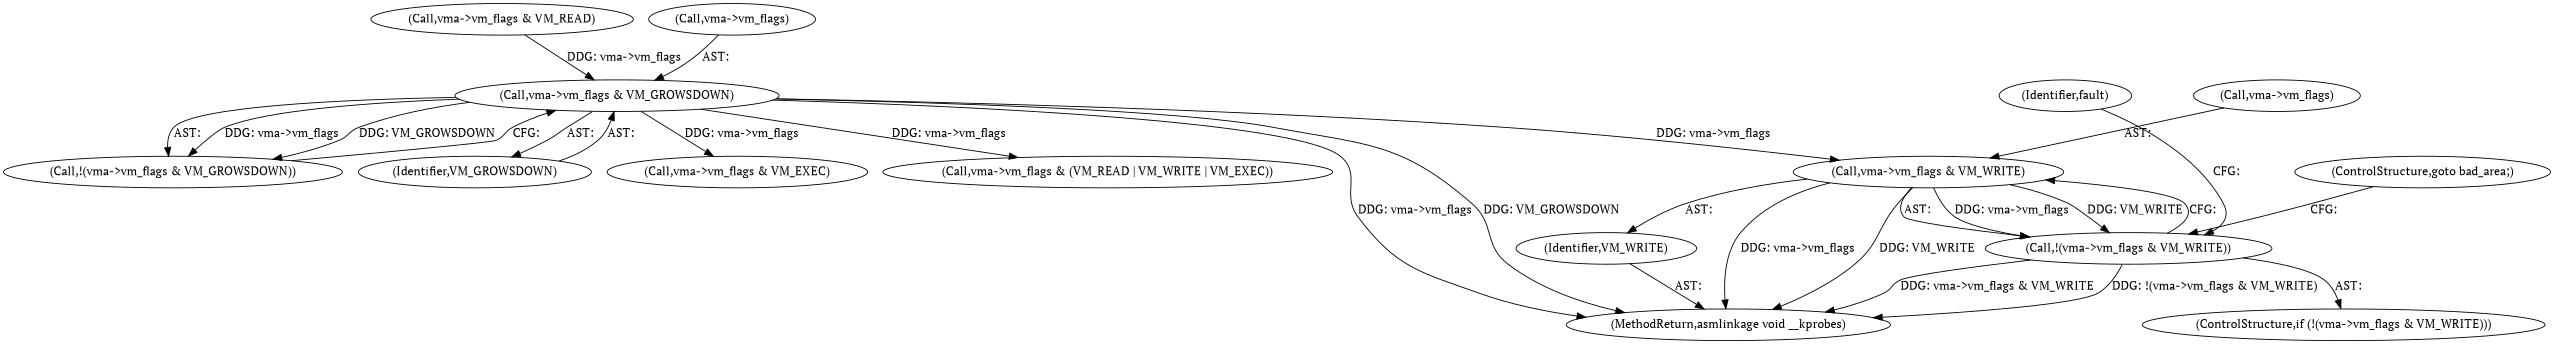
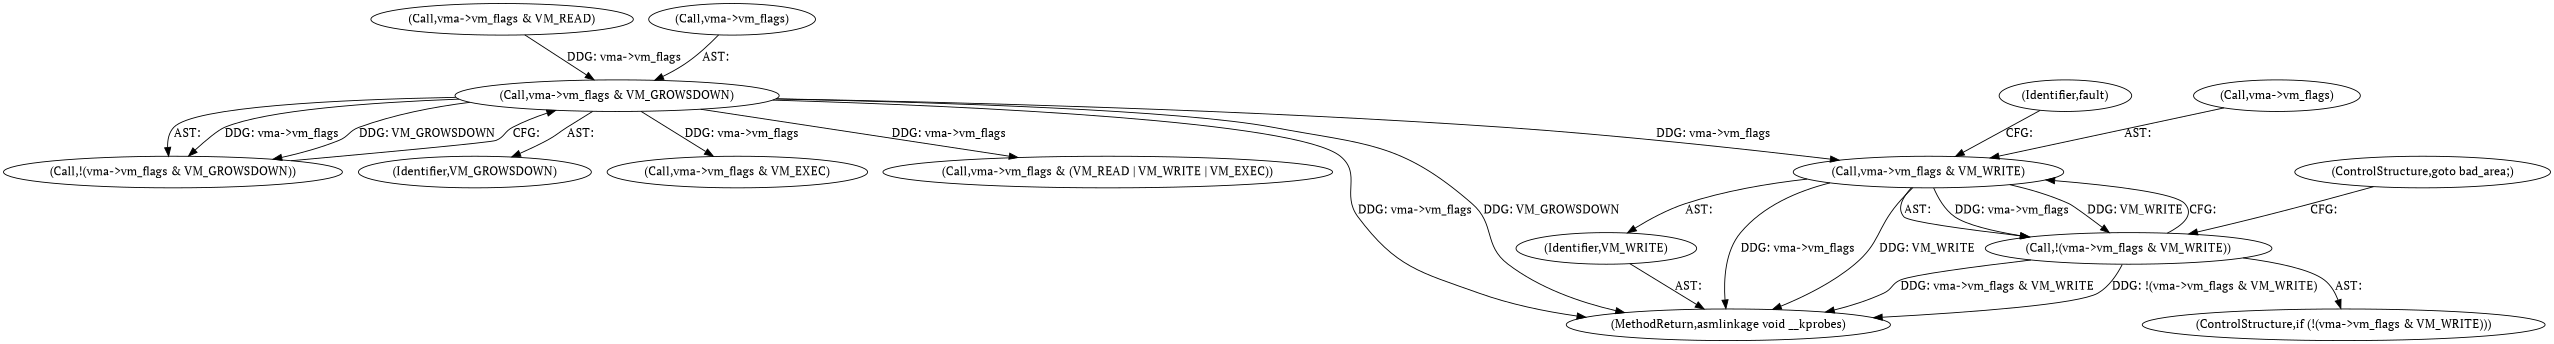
edge "(Identifier,VM_GROWSDOWN)" -> "(Call,vma->vm_flags & VM_GROWSDOWN)": removed, label "AST:"
edge "(Identifier,fault)" -> "(Call,!(vma->vm_flags & VM_WRITE))": now "(Identifier,fault)" -> "(Call,vma->vm_flags & VM_WRITE)"
